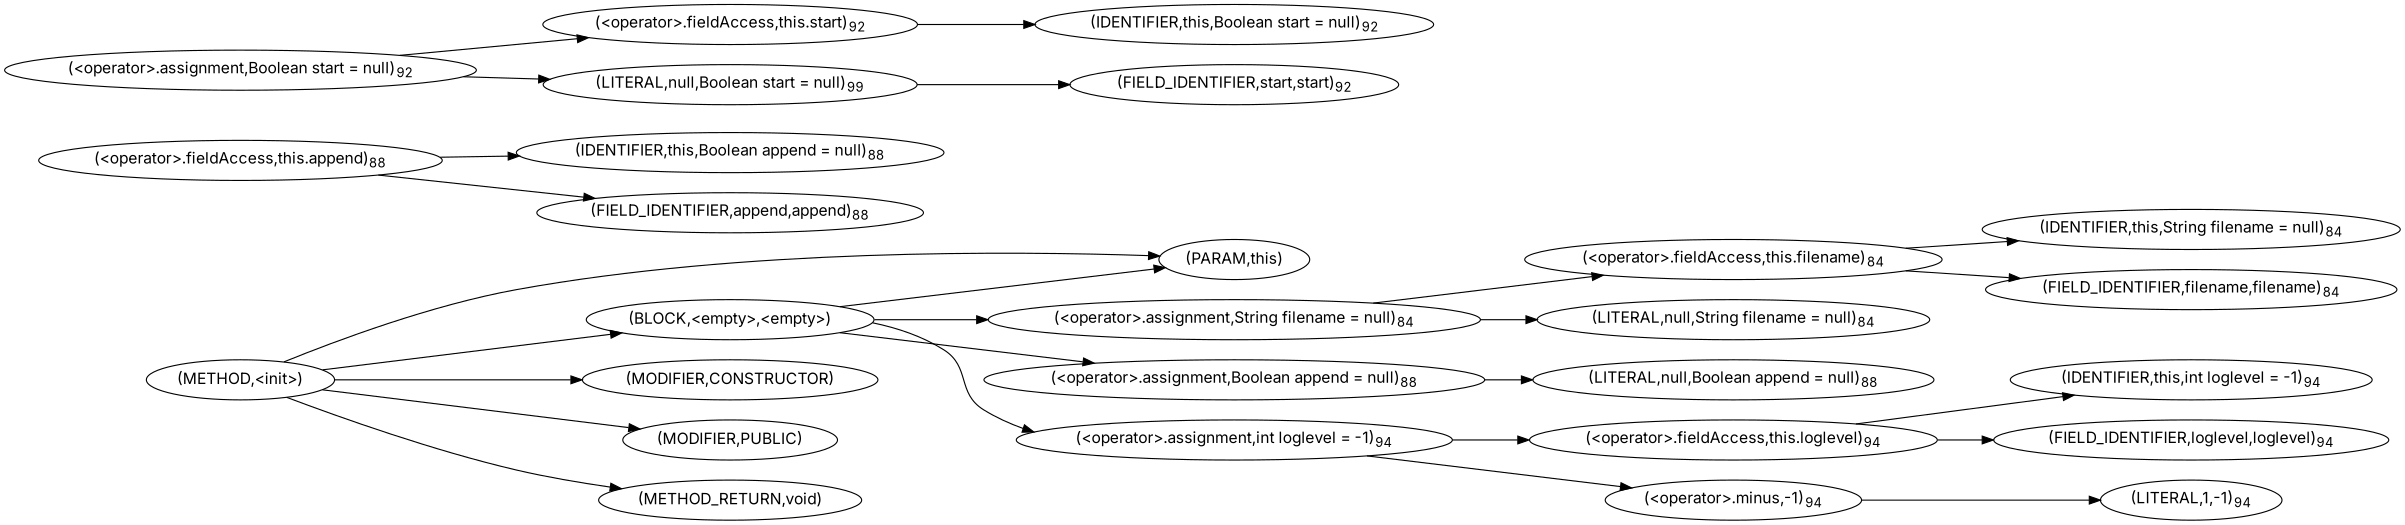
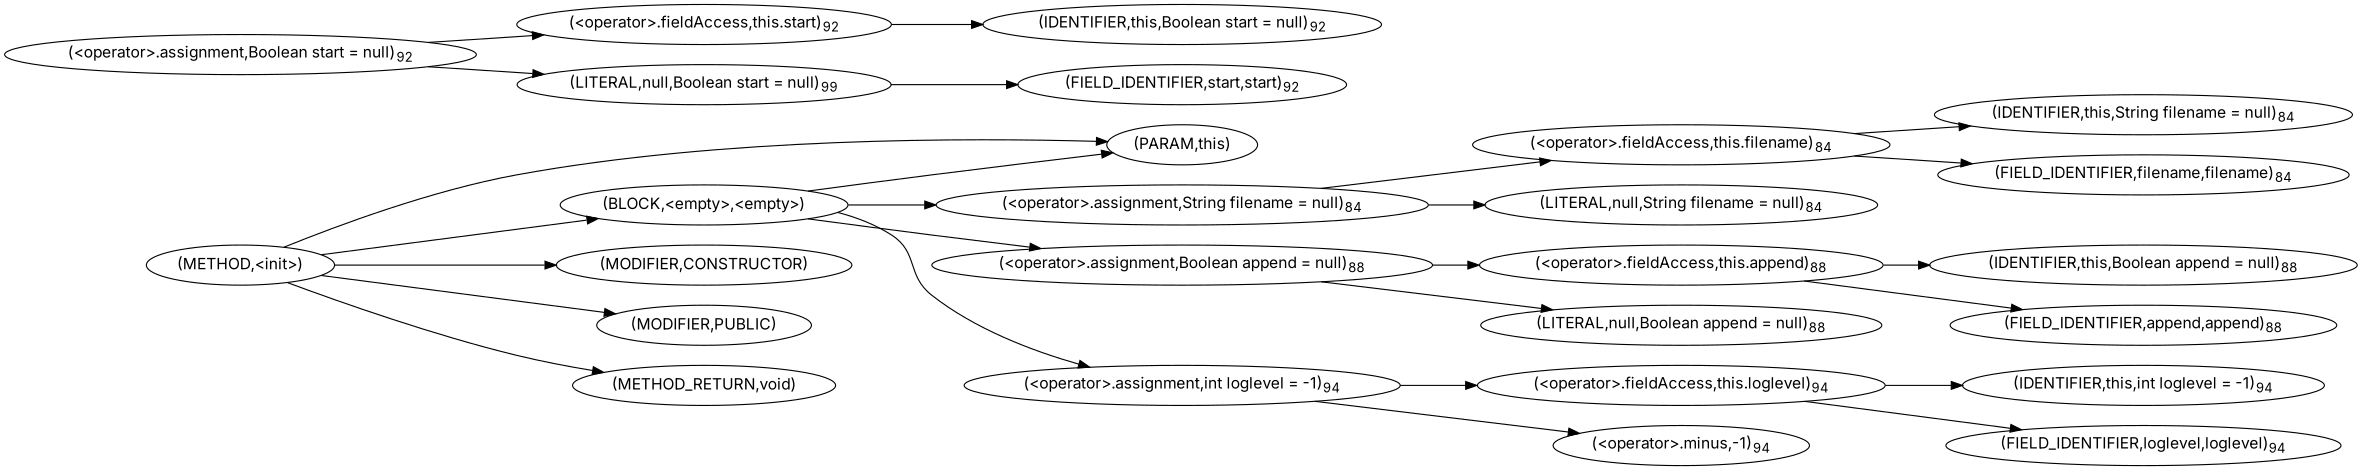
edge "(<operator>.assignment,Boolean append = null)" -> "(<operator>.fieldAccess,this.append)": added
node "(LITERAL,1,-1)": removed
